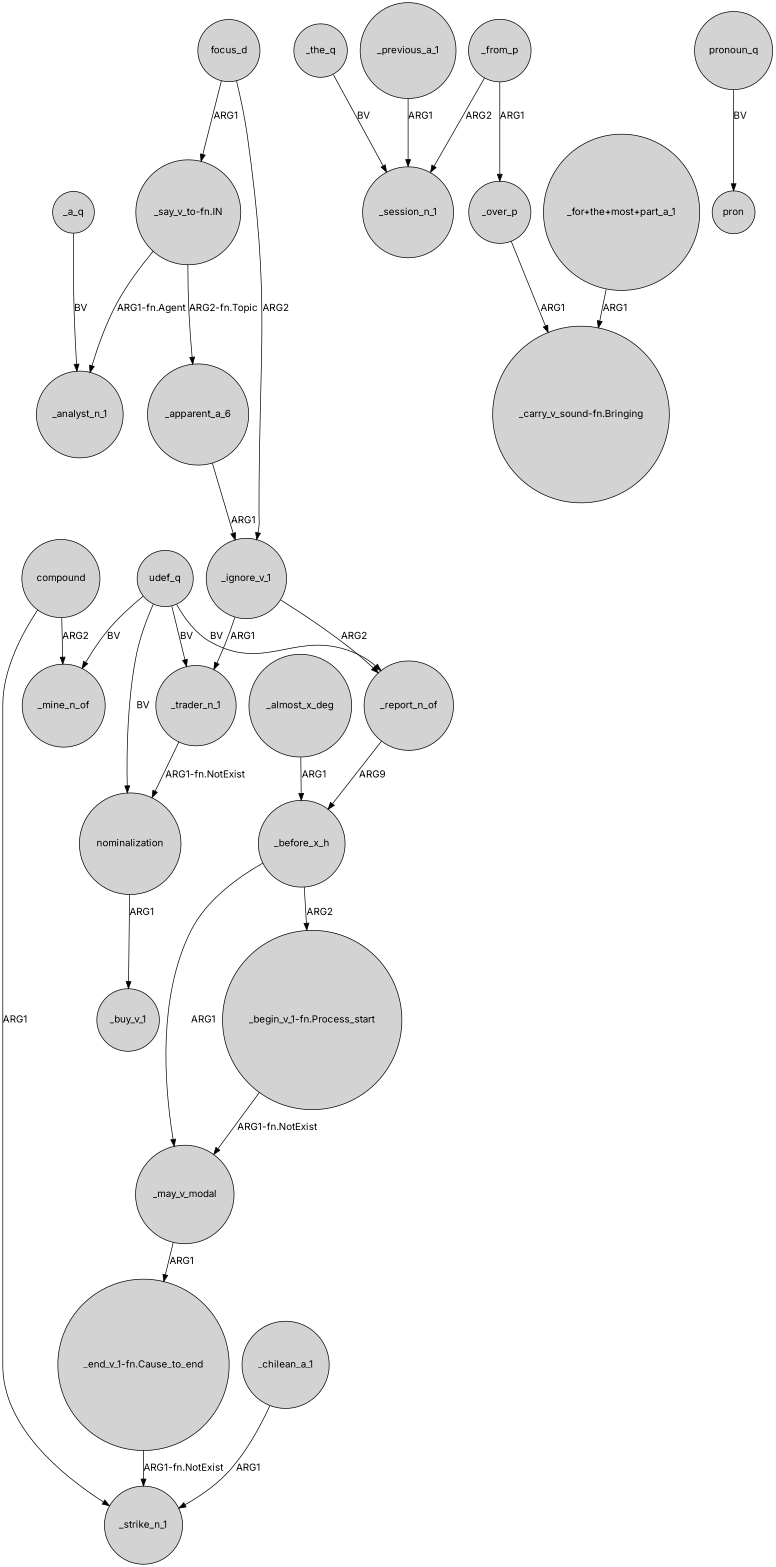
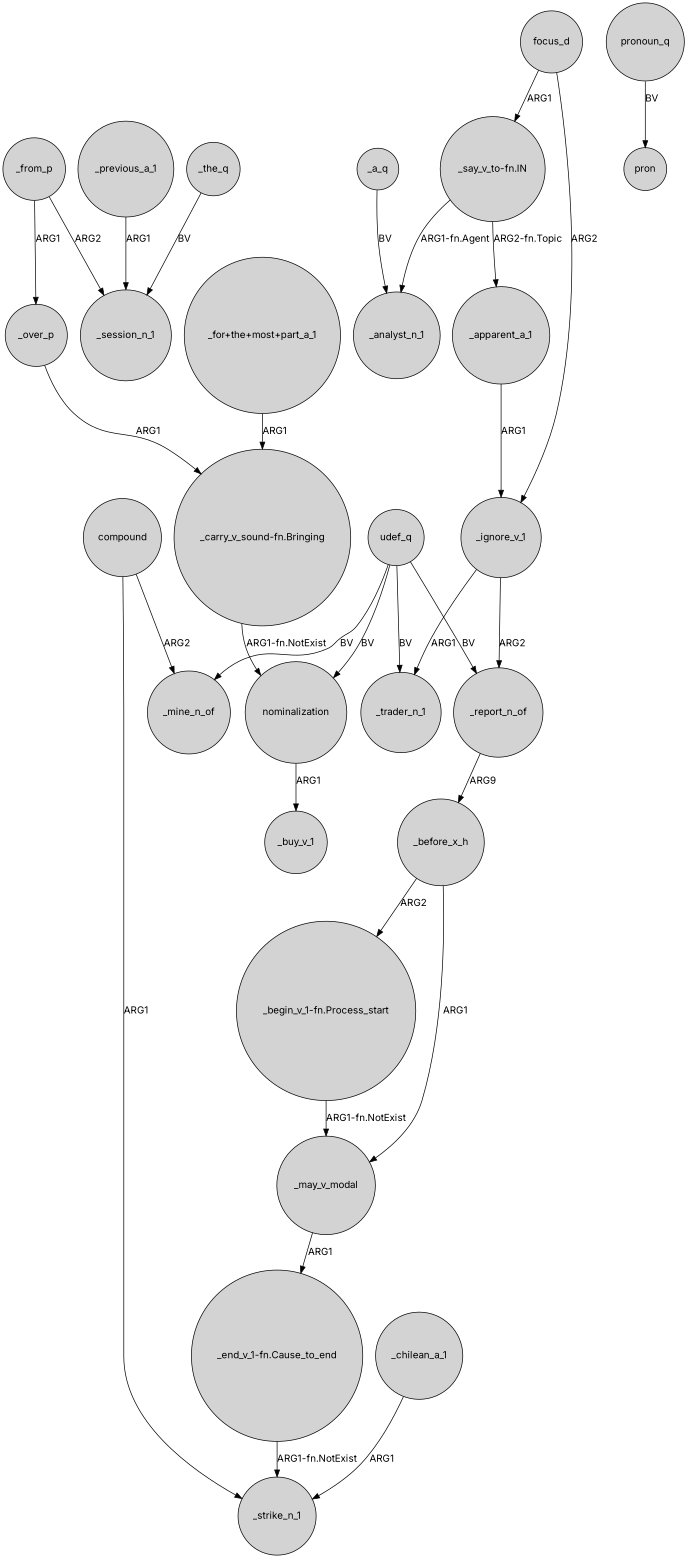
node "_apparent_a_6": label "_apparent_a_6" -> "_apparent_a_1"
node "_almost_x_deg": removed
edge "_trader_n_1" -> "nominalization": now "_carry_v_sound-fn.Bringing" -> "nominalization"
